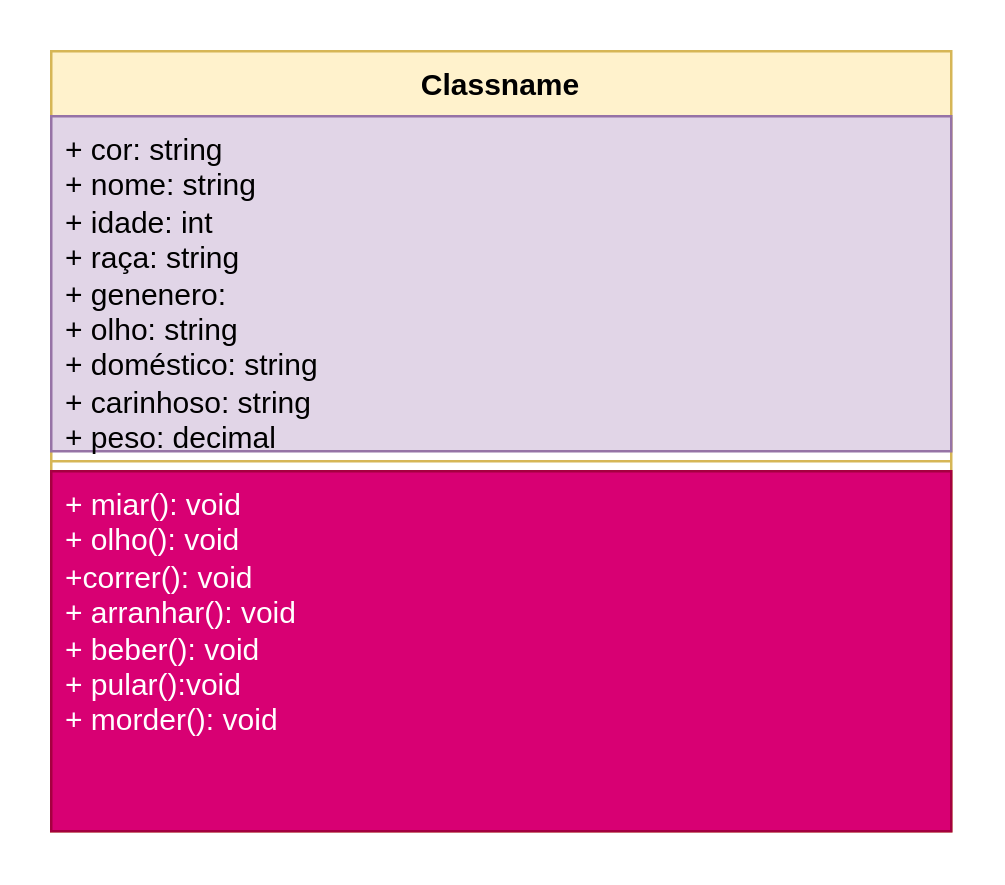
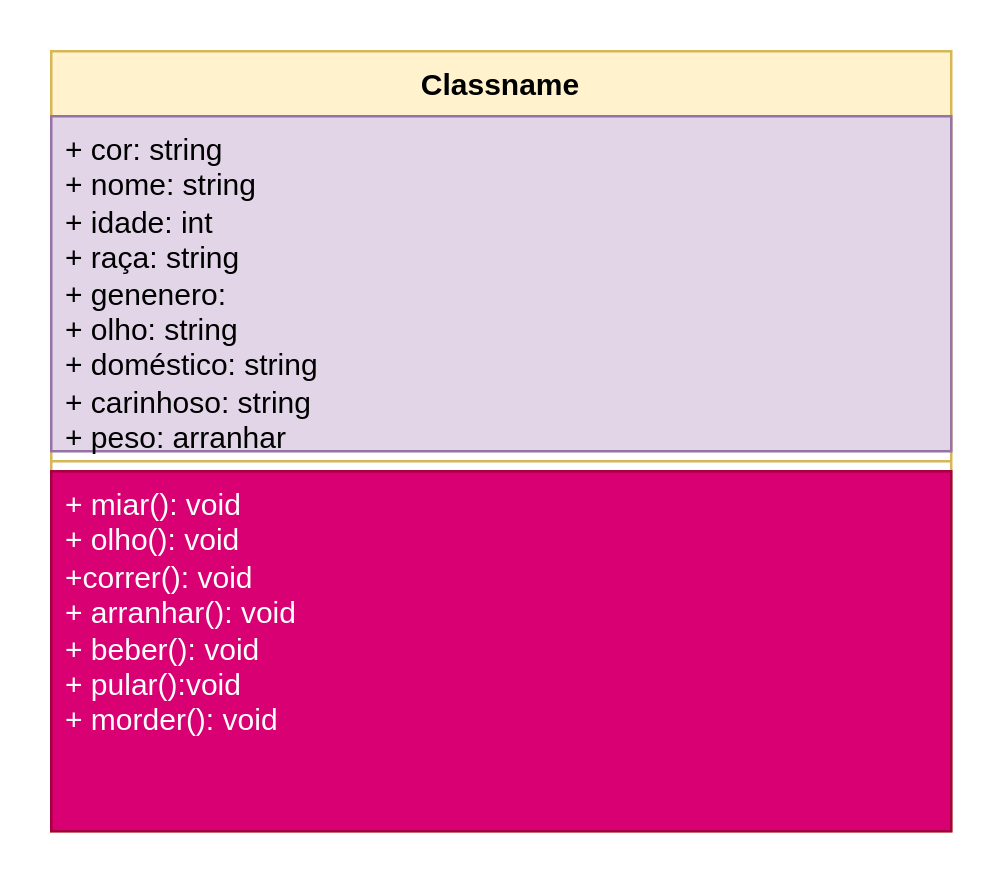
node "+ cor: string + nome: string + idade: int + raça: string + genenero: + olho: string + doméstico: string + carinhoso: string + peso: decimal": label "+ cor: string + nome: string + idade: int + raça: string + genenero: + olho: string + doméstico: string + carinhoso: string + peso: decimal" -> "+ cor: string + nome: string + idade: int + raça: string + genenero: + olho: string + doméstico: string + carinhoso: string + peso: arranhar"
